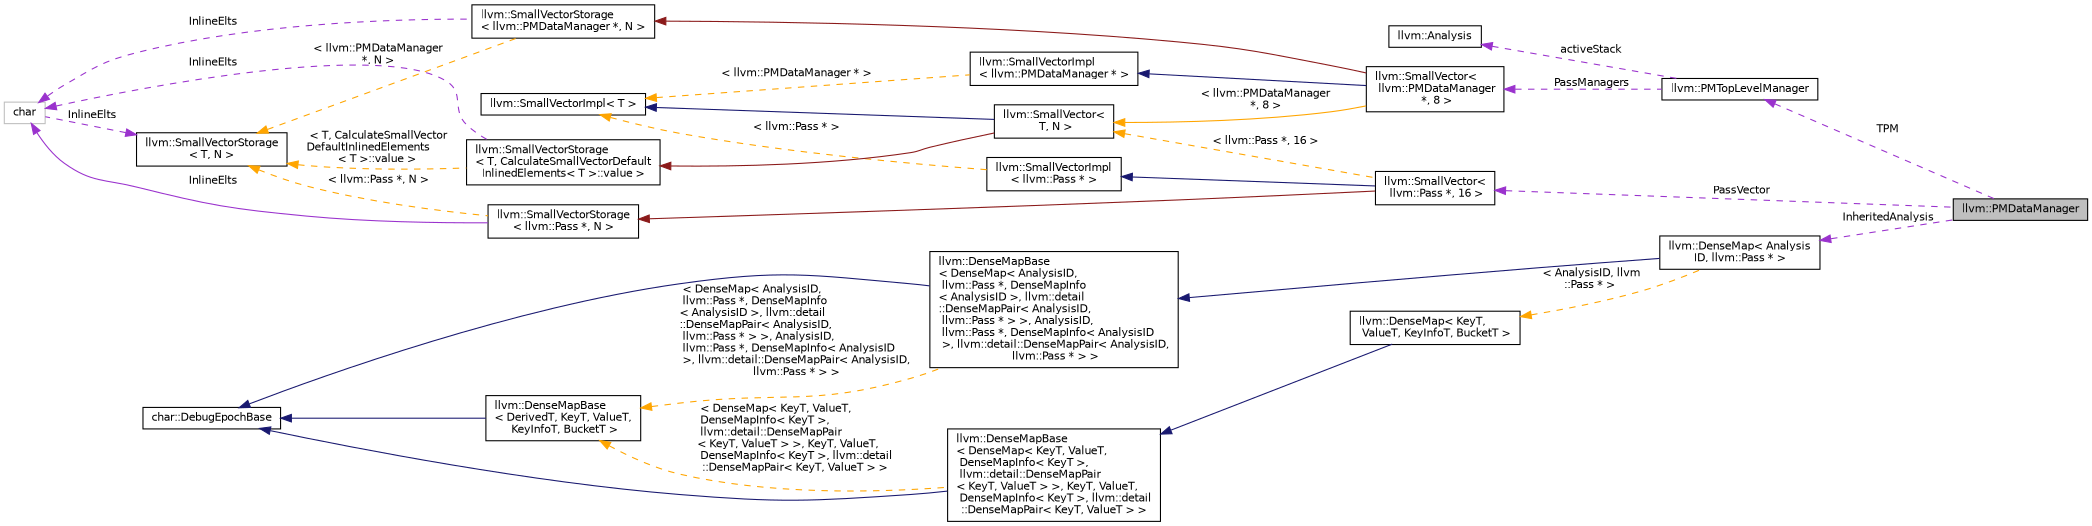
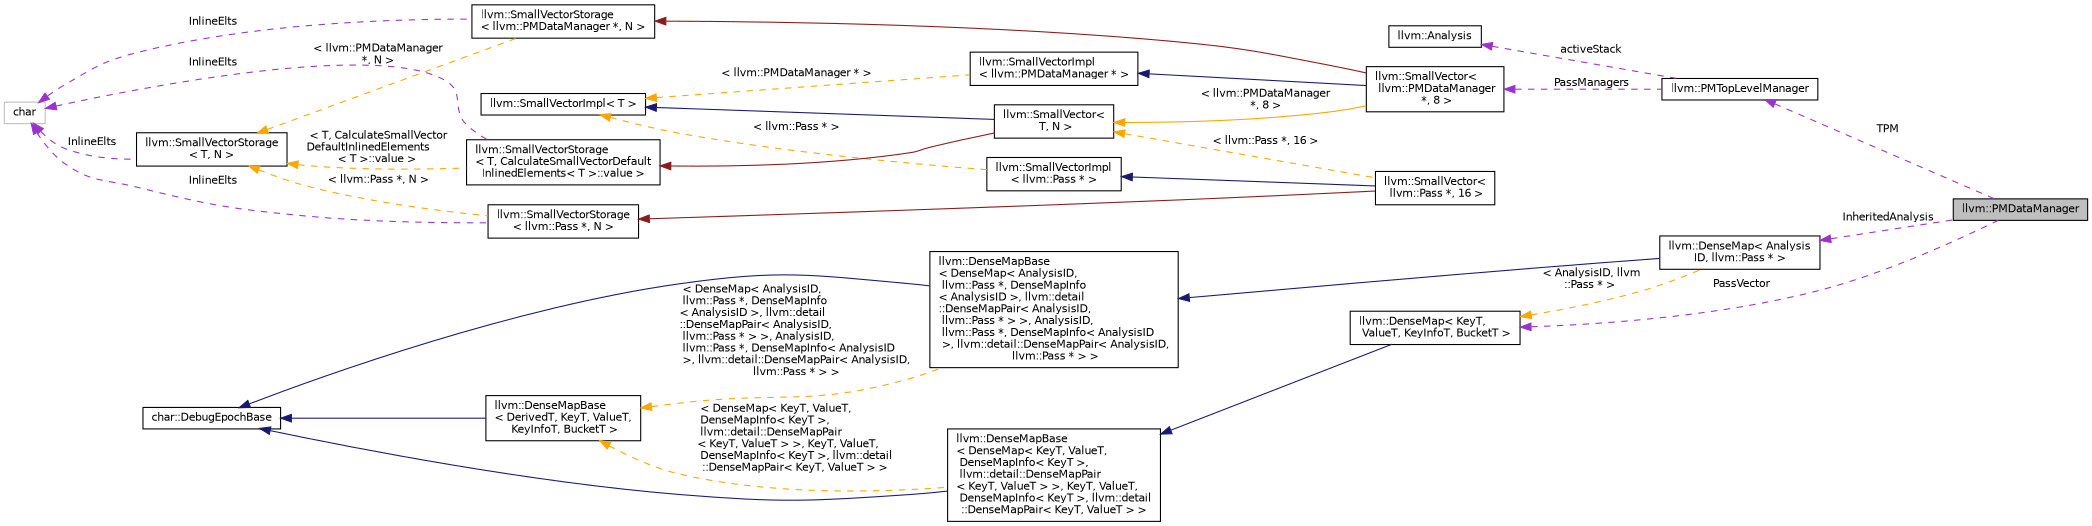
edge "char" -> "llvm::SmallVectorStorage < T, N >": reversed
edge "llvm::PMDataManager" -> "llvm::SmallVector< llvm::Pass *, 16 >": now "llvm::PMDataManager" -> "llvm::DenseMap< KeyT, ValueT, KeyInfoT, BucketT >"
edge "llvm::SmallVectorStorage < llvm::Pass *, N >" -> "char": style solid -> dashed
